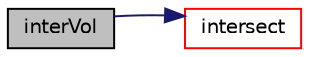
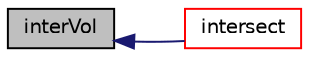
edge "interVol" -> "intersect": reversed
